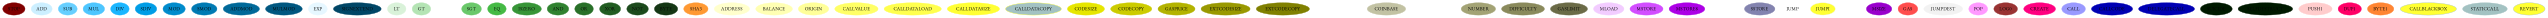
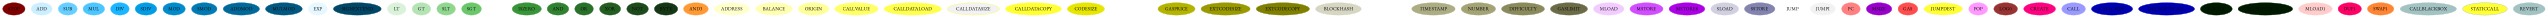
node "SLT": added
node "EQ": removed
node "SHA3": label "SHA3" -> "AND3"
node "CALLDATASIZE": fillcolor #ffff33 -> #f2f2f2
node "CALLDATACOPY": fillcolor #a3c2c2 -> #ffff33
node "CODECOPY": removed
node "BLOCKHASH": added
node "COINBASE": removed
node "TIMESTAMP": added
node "SLOAD": added
node "JUMPI": fillcolor #ffff33 -> #f2f2f2
node "PC": added
node "JUMPDEST": fillcolor #f2f2f2 -> #ffff33
node "PUSH1": label "PUSH1" -> "MLOAD1"
node "BYTE1": label "BYTE1" -> "SWAP1"
node "CALLBLACKBOX": fillcolor #ffff33 -> #a3c2c2
node "STATICCALL": fillcolor #a3c2c2 -> #ffff33
node "REVERT": fillcolor #ffff33 -> #a3c2c2
